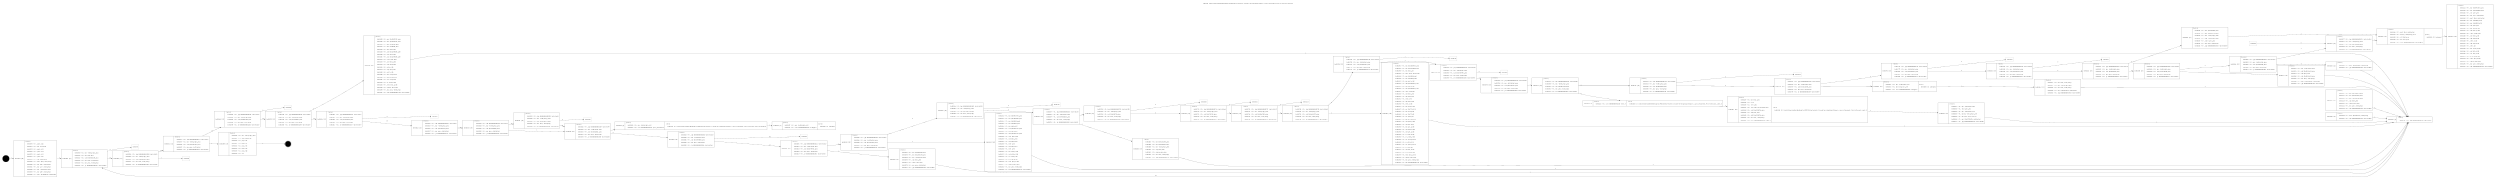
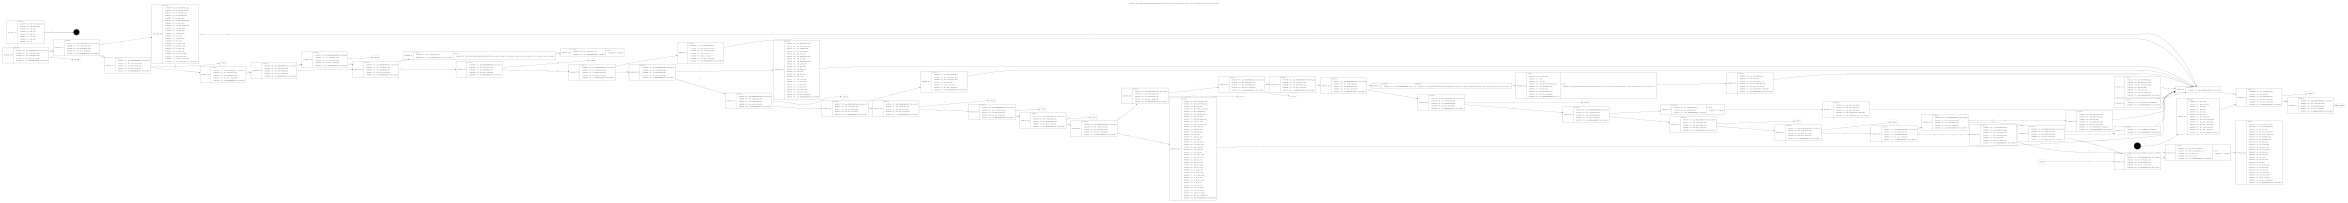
node "0x4015ca [22]": removed
